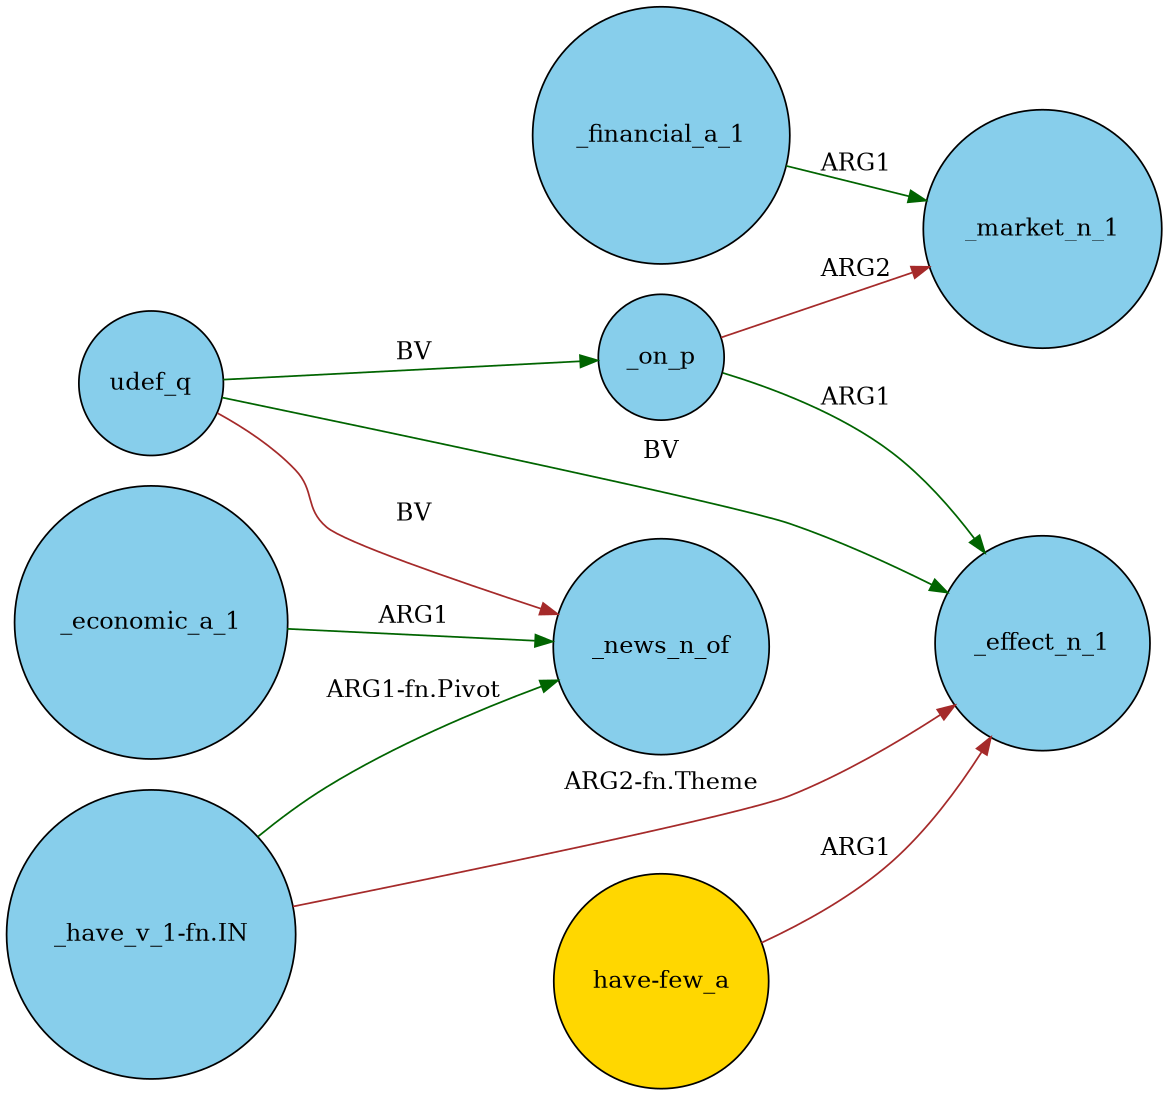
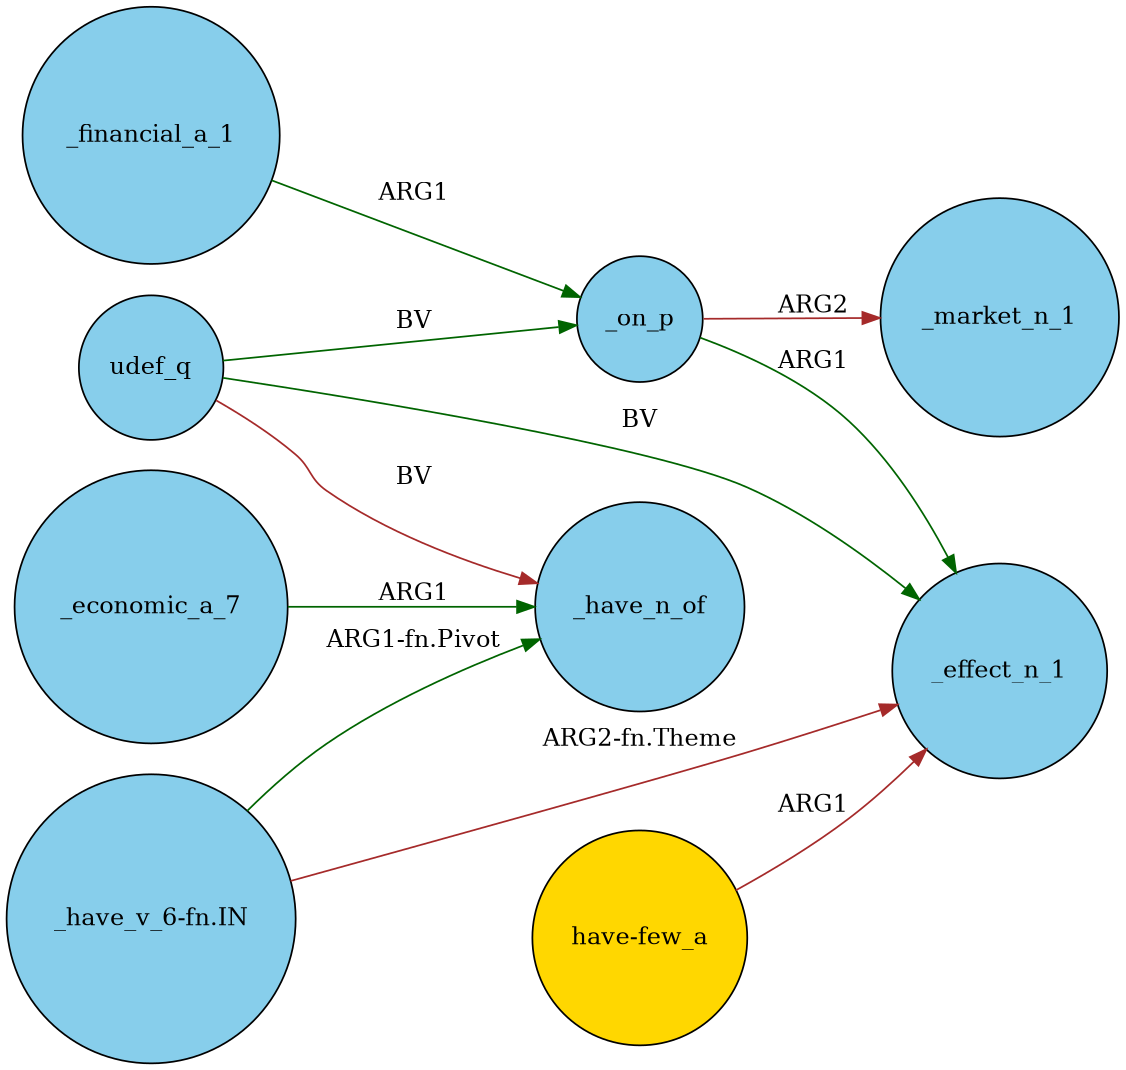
edge "_financial_a_1" -> "_market_n_1": now "_financial_a_1" -> "_on_p"
node "_economic_a_1": label "_economic_a_1" -> "_economic_a_7"
node "_news_n_of": label "_news_n_of" -> "_have_n_of"
node "_have_v_1-fn.IN": label "_have_v_1-fn.IN" -> "_have_v_6-fn.IN"
